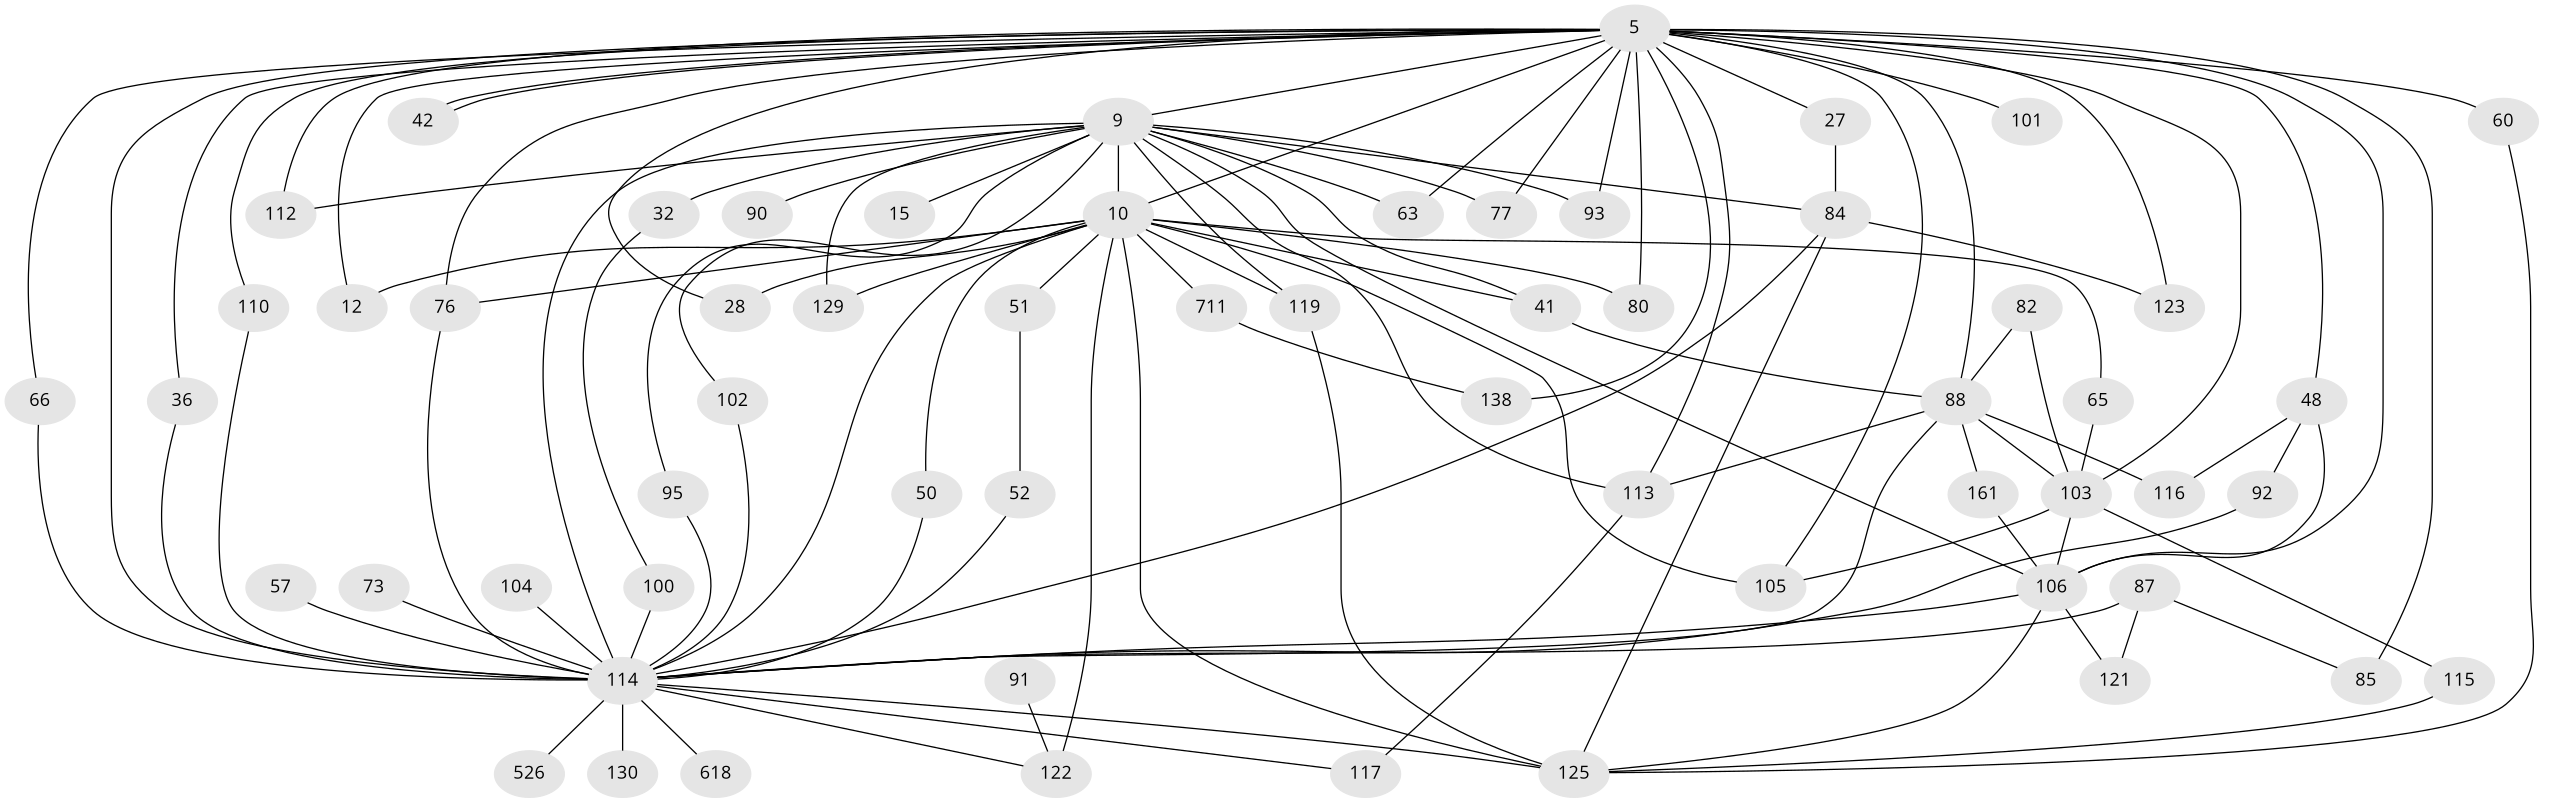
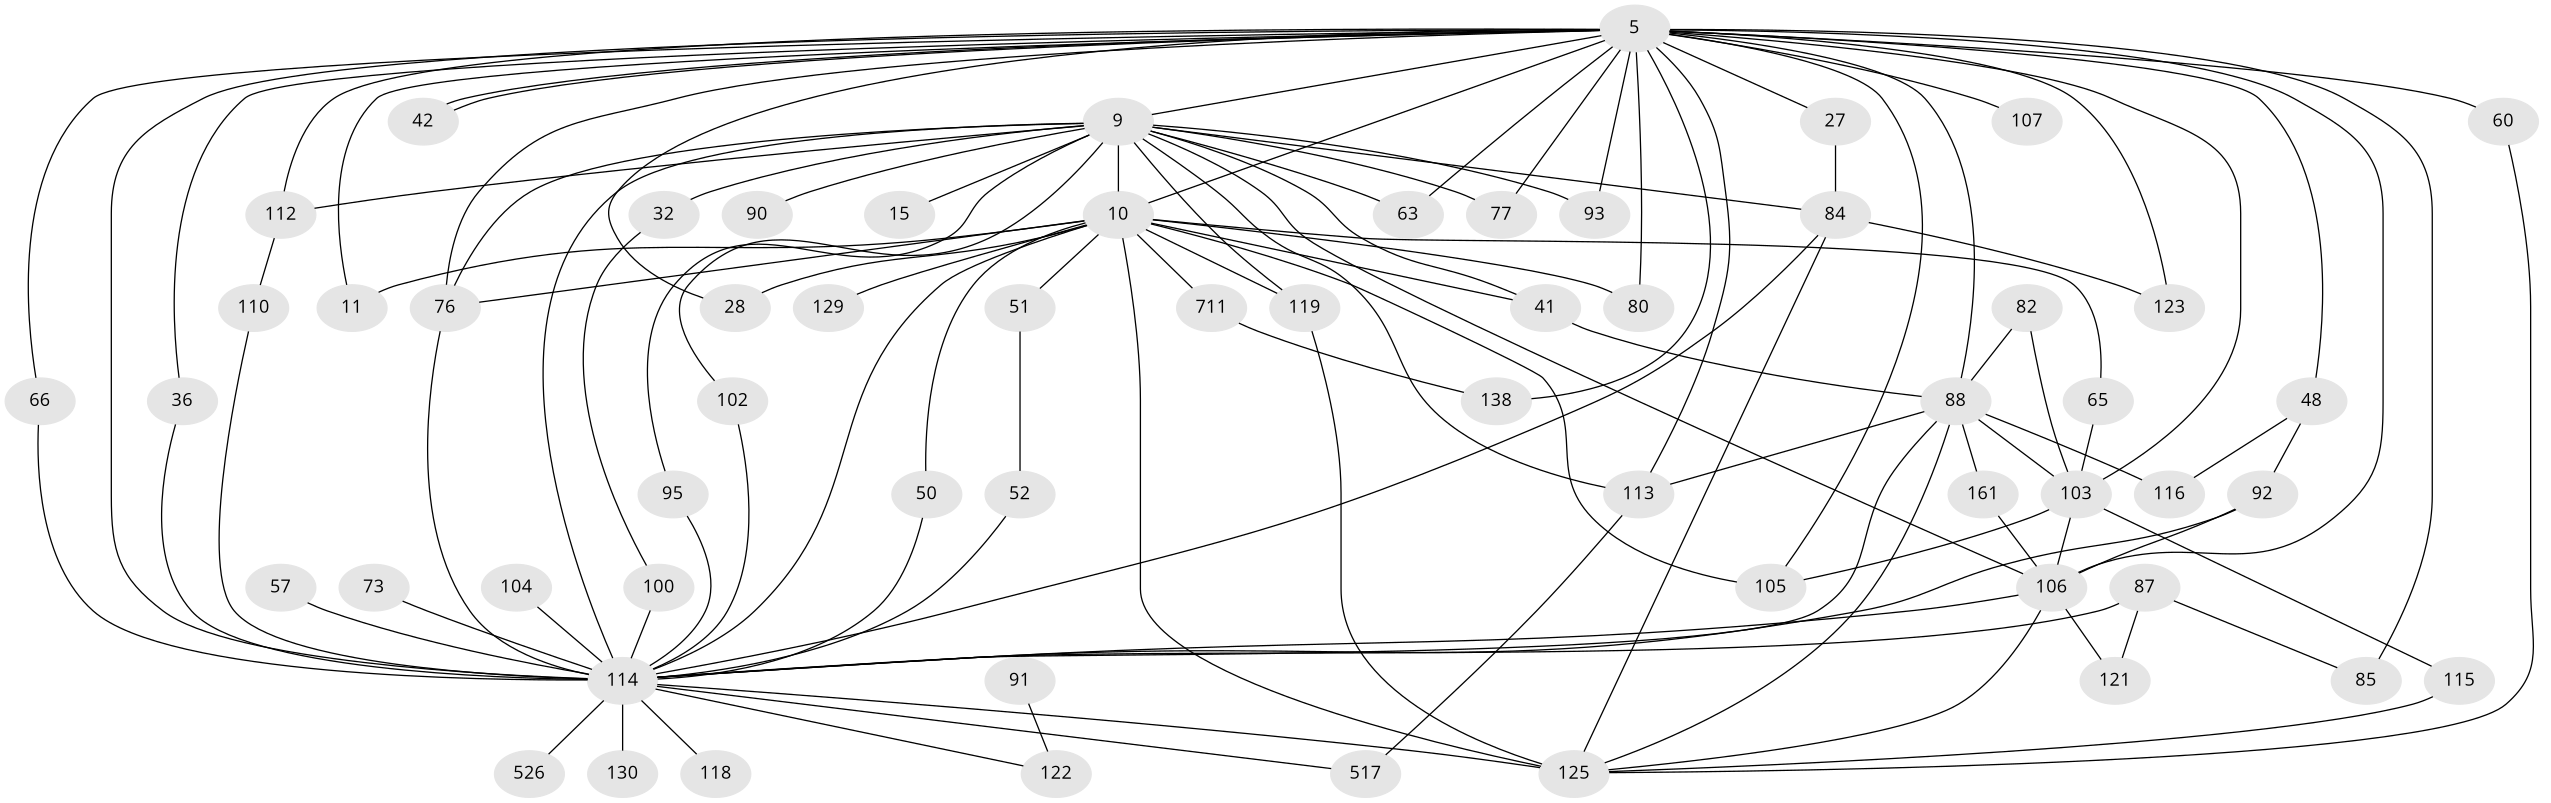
edge "5" -- "110": now "112" -- "110"
node "101": label "101" -> "107"
edge "9" -- "129": now "9" -- "76"
node "12": label "12" -> "11"
edge "10" -- "122": removed
edge "48" -- "106": now "92" -- "106"
edge "88" -- "125": added
node "618": label "618" -> "118"
node "117": label "117" -> "517"
